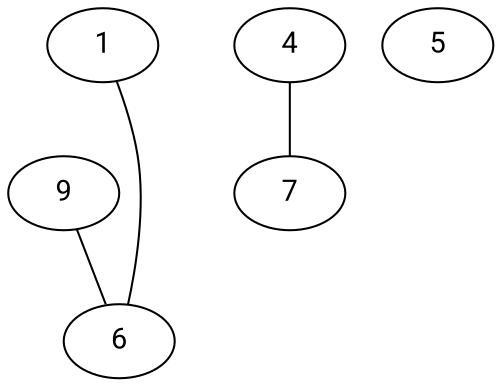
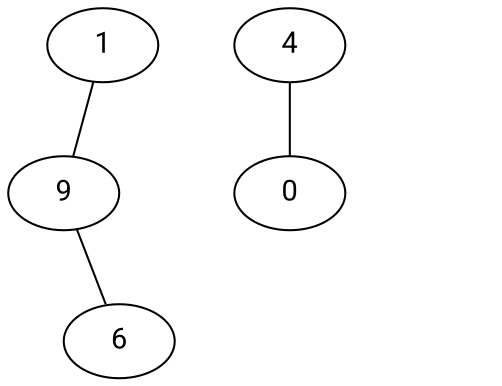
node "5": removed
edge "1" -- "6": now "1" -- "9"
node "7": label "7" -> "0"
